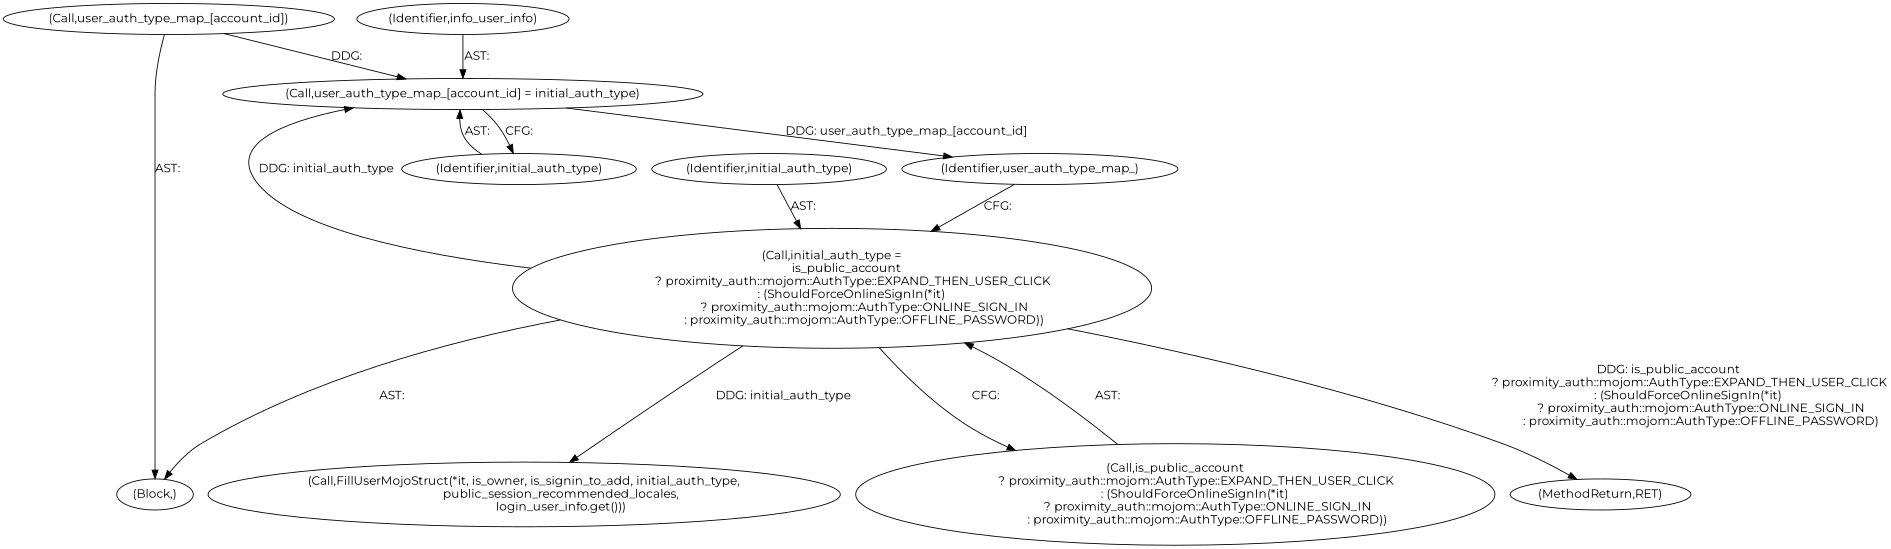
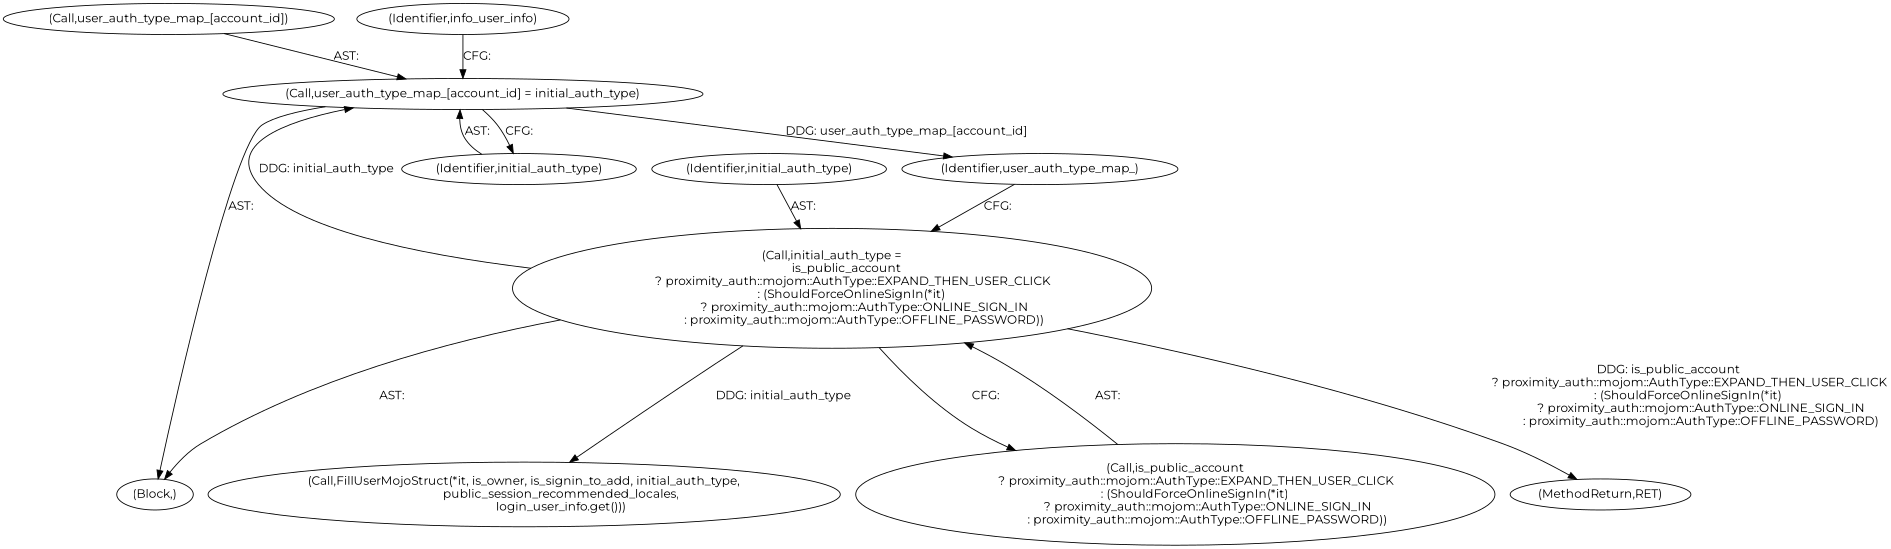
edge "(Call,user_auth_type_map_[account_id])" -> "(Call,user_auth_type_map_[account_id] = initial_auth_type)": label "DDG: " -> "AST: "
edge "(Identifier,info_user_info)" -> "(Call,user_auth_type_map_[account_id] = initial_auth_type)": label "AST: " -> "CFG: "
edge "(Call,user_auth_type_map_[account_id])" -> "(Block,)": now "(Call,user_auth_type_map_[account_id] = initial_auth_type)" -> "(Block,)"
